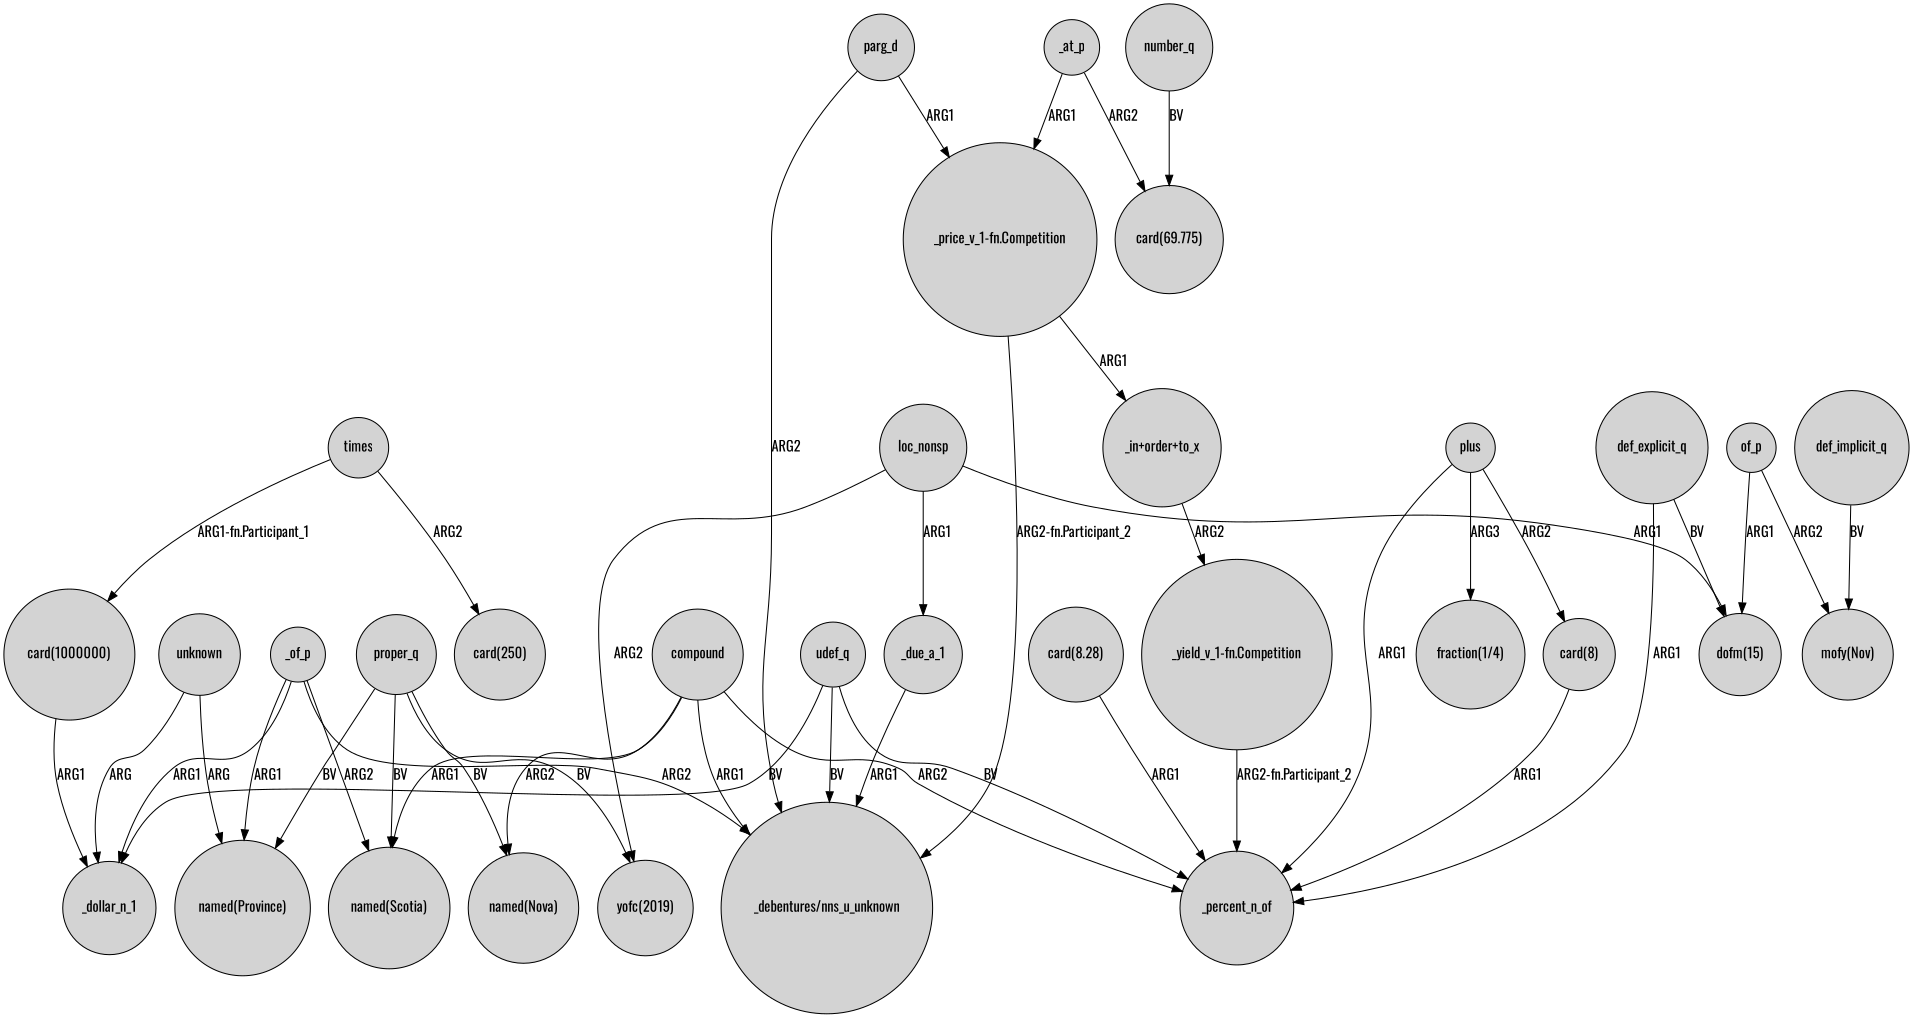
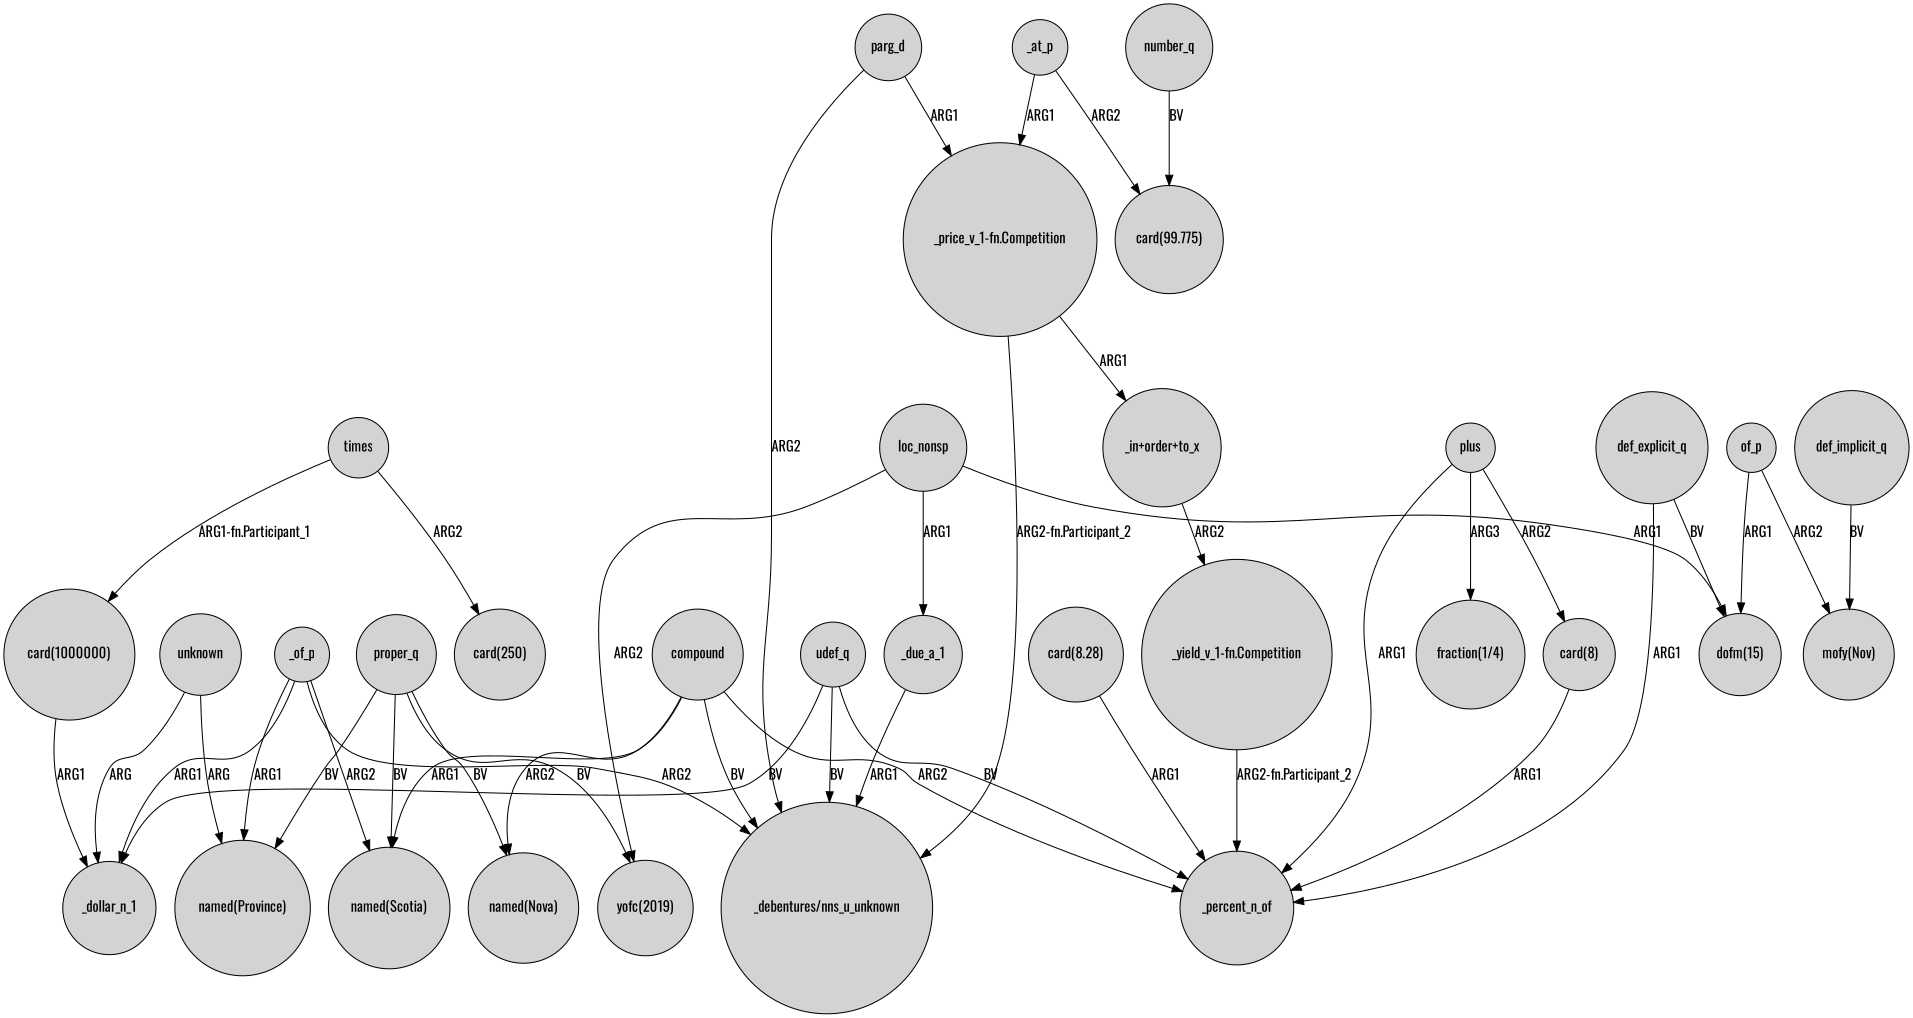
node "card(69.775)": label "card(69.775)" -> "card(99.775)"
edge "compound" -> "_debentures/nns_u_unknown": label "ARG1" -> "BV"
